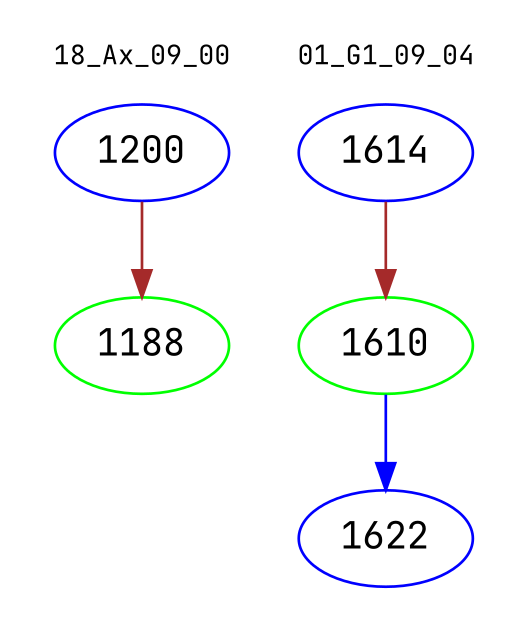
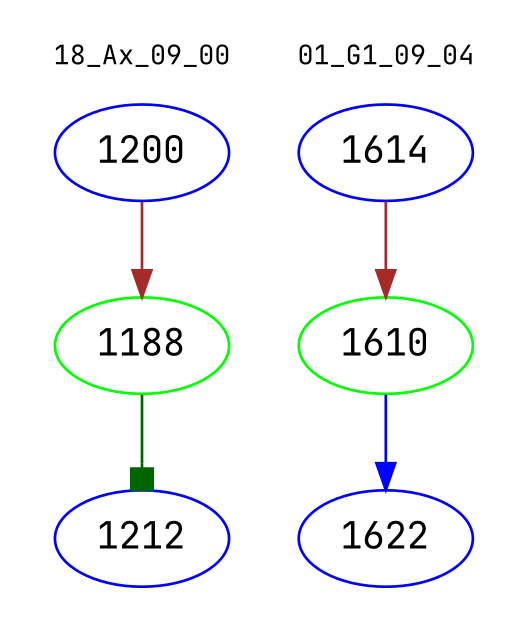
node "1212": added
